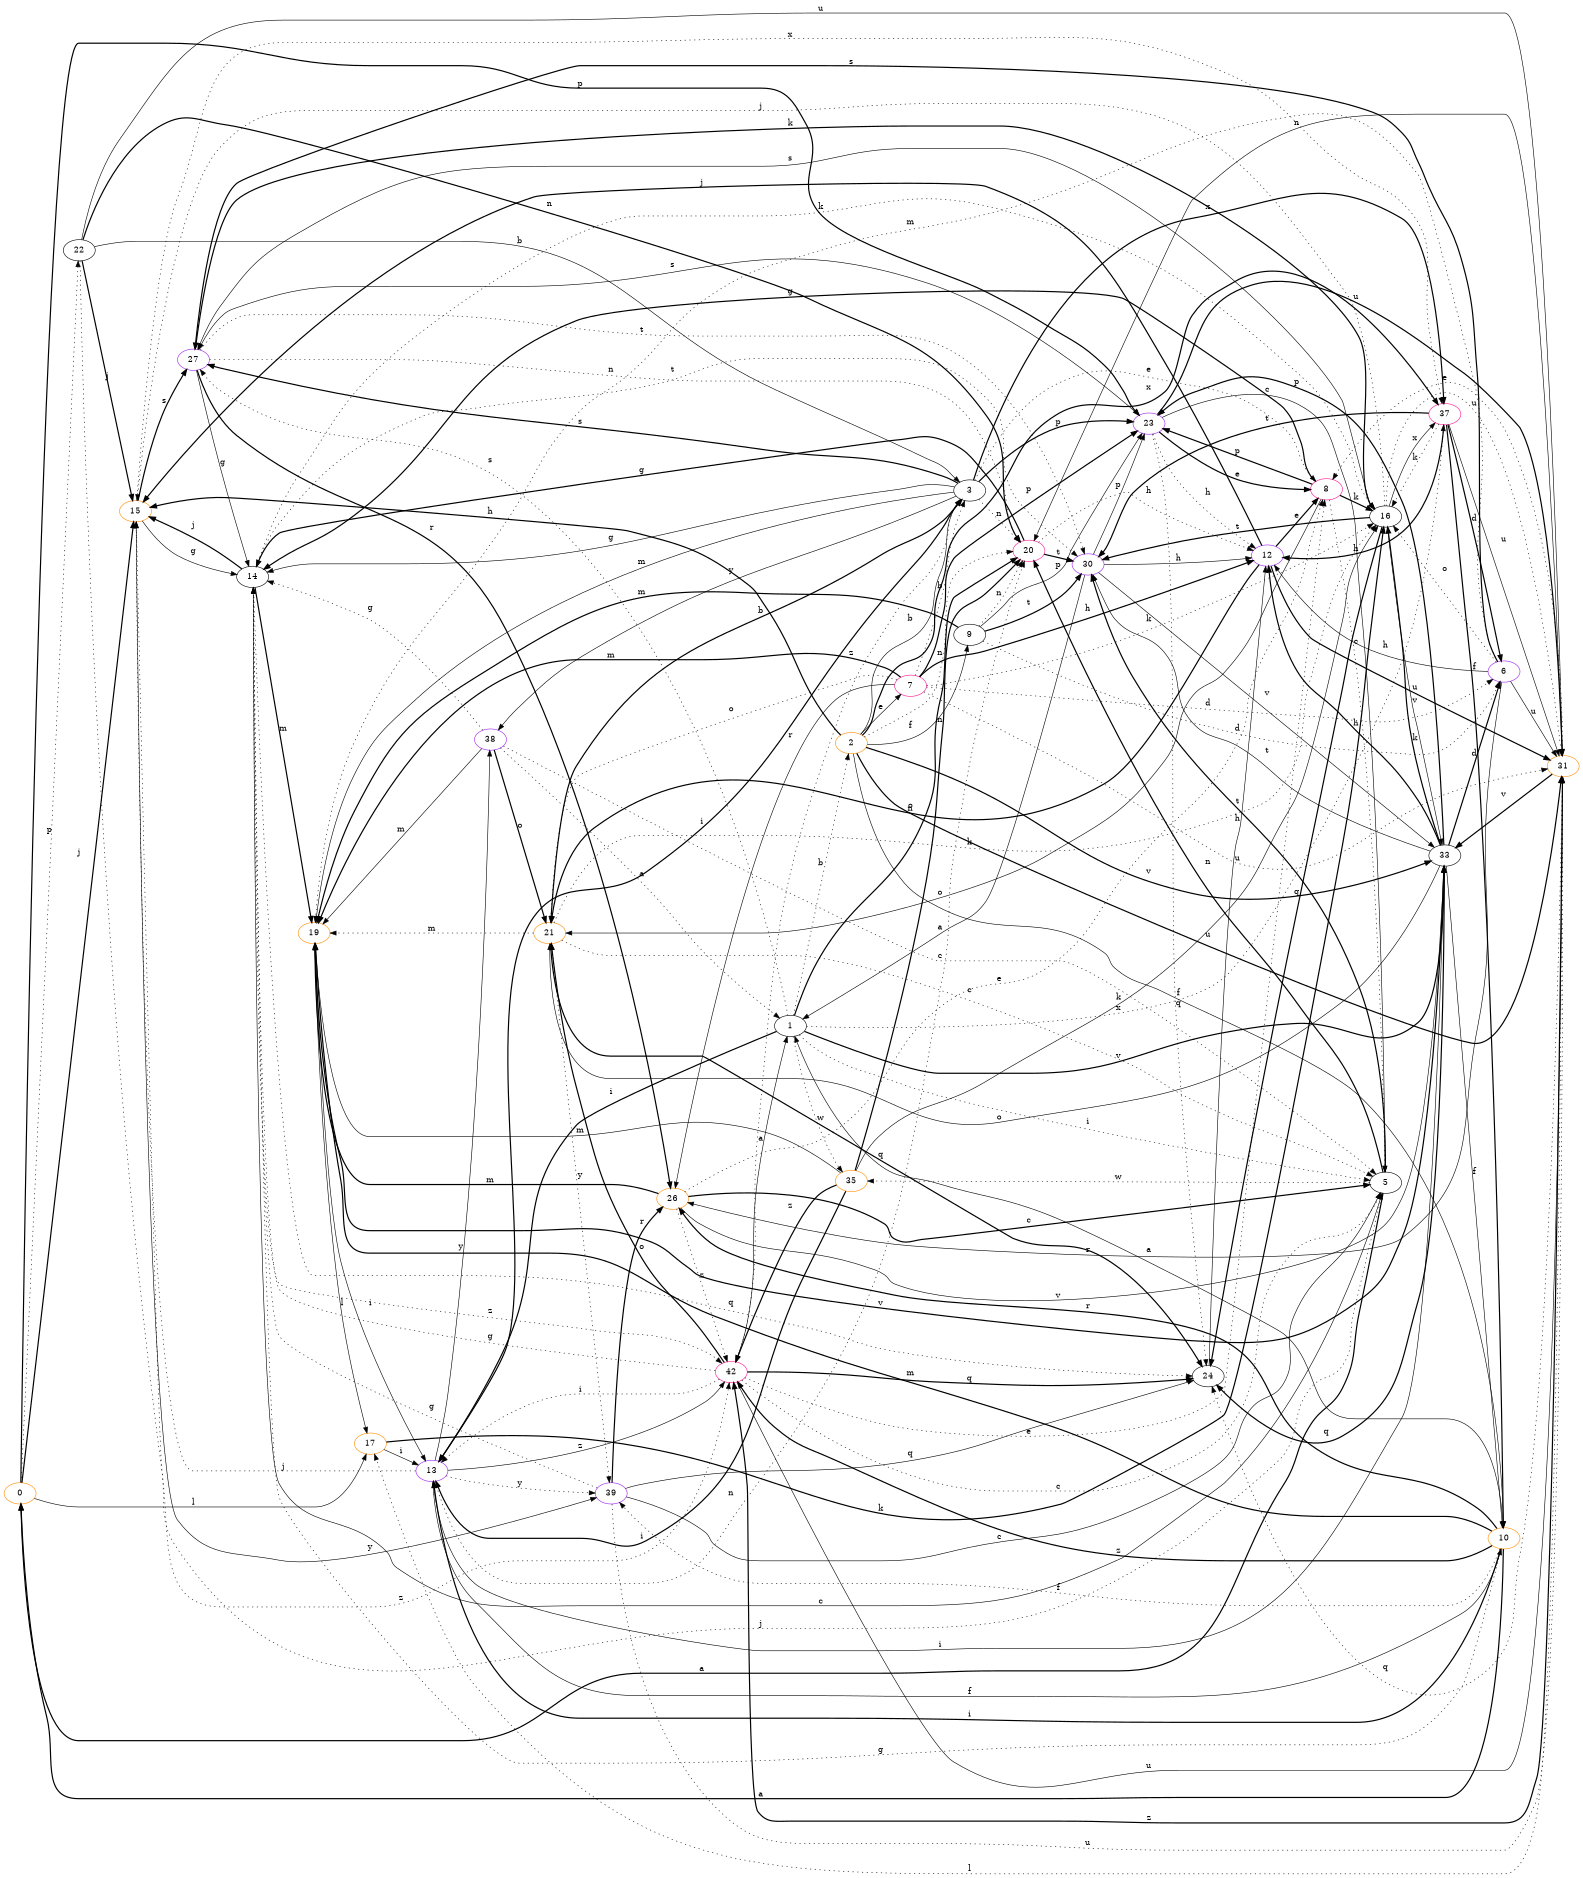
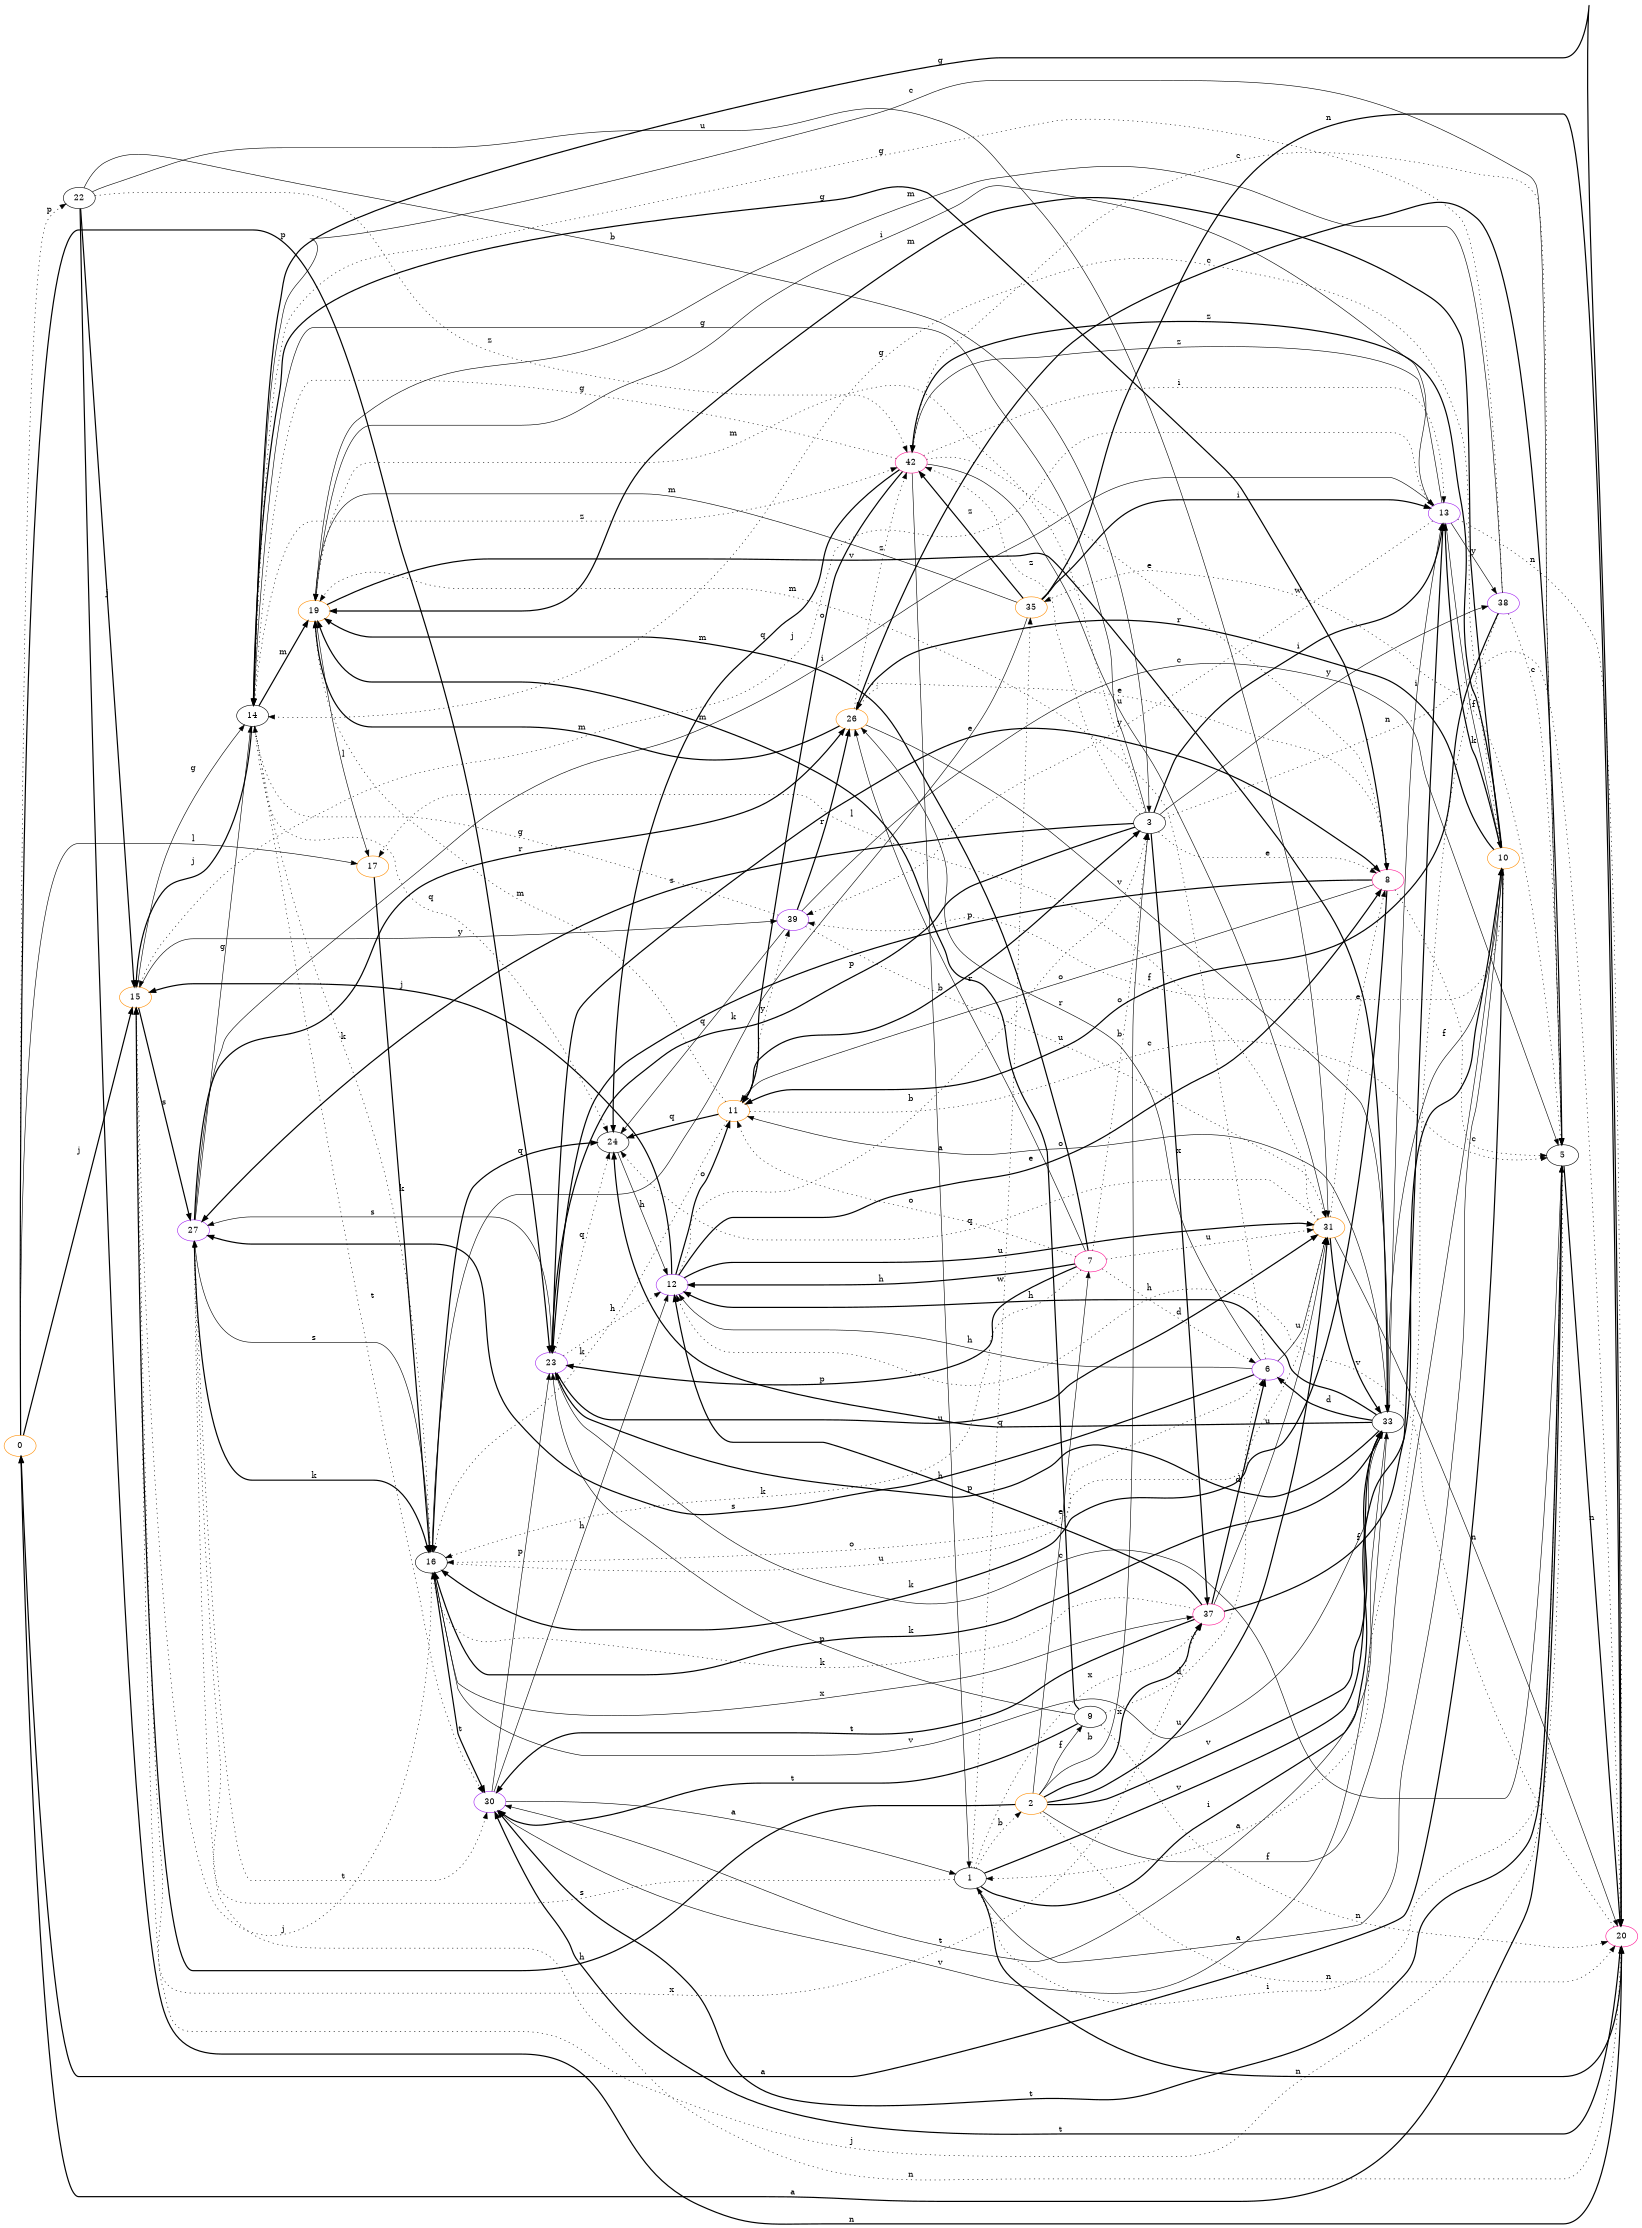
edge "3" -> "19": style solid -> dotted
node "21": label "21" -> "11"
edge "12" -> "3": added, label "b"
edge "17" -> "13": now "27" -> "13"
edge "10" -> "13": label "i" -> "k"
edge "31" -> "42": removed, label "z"
